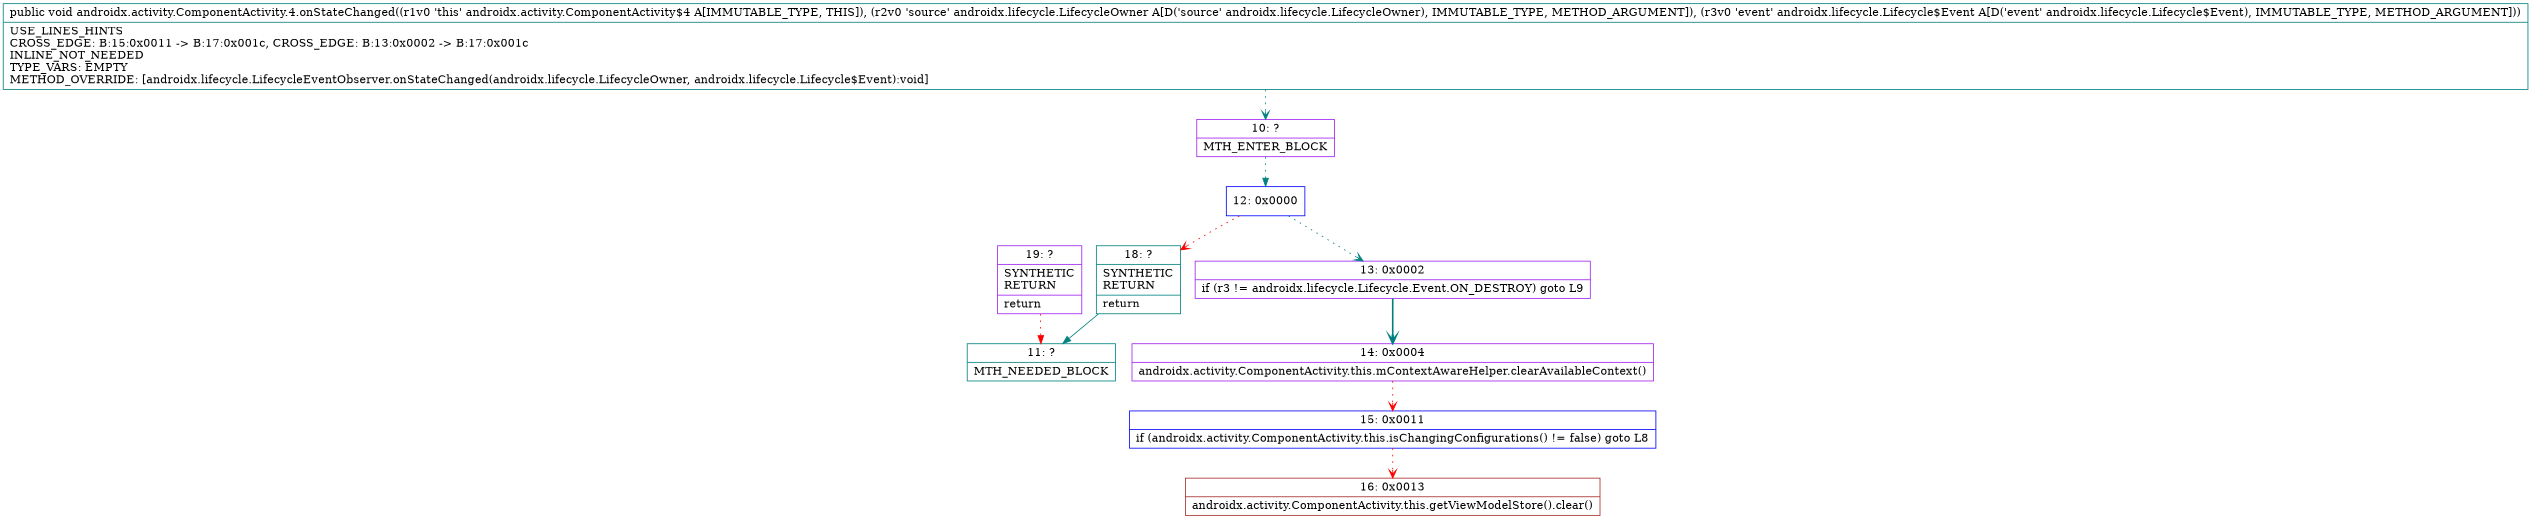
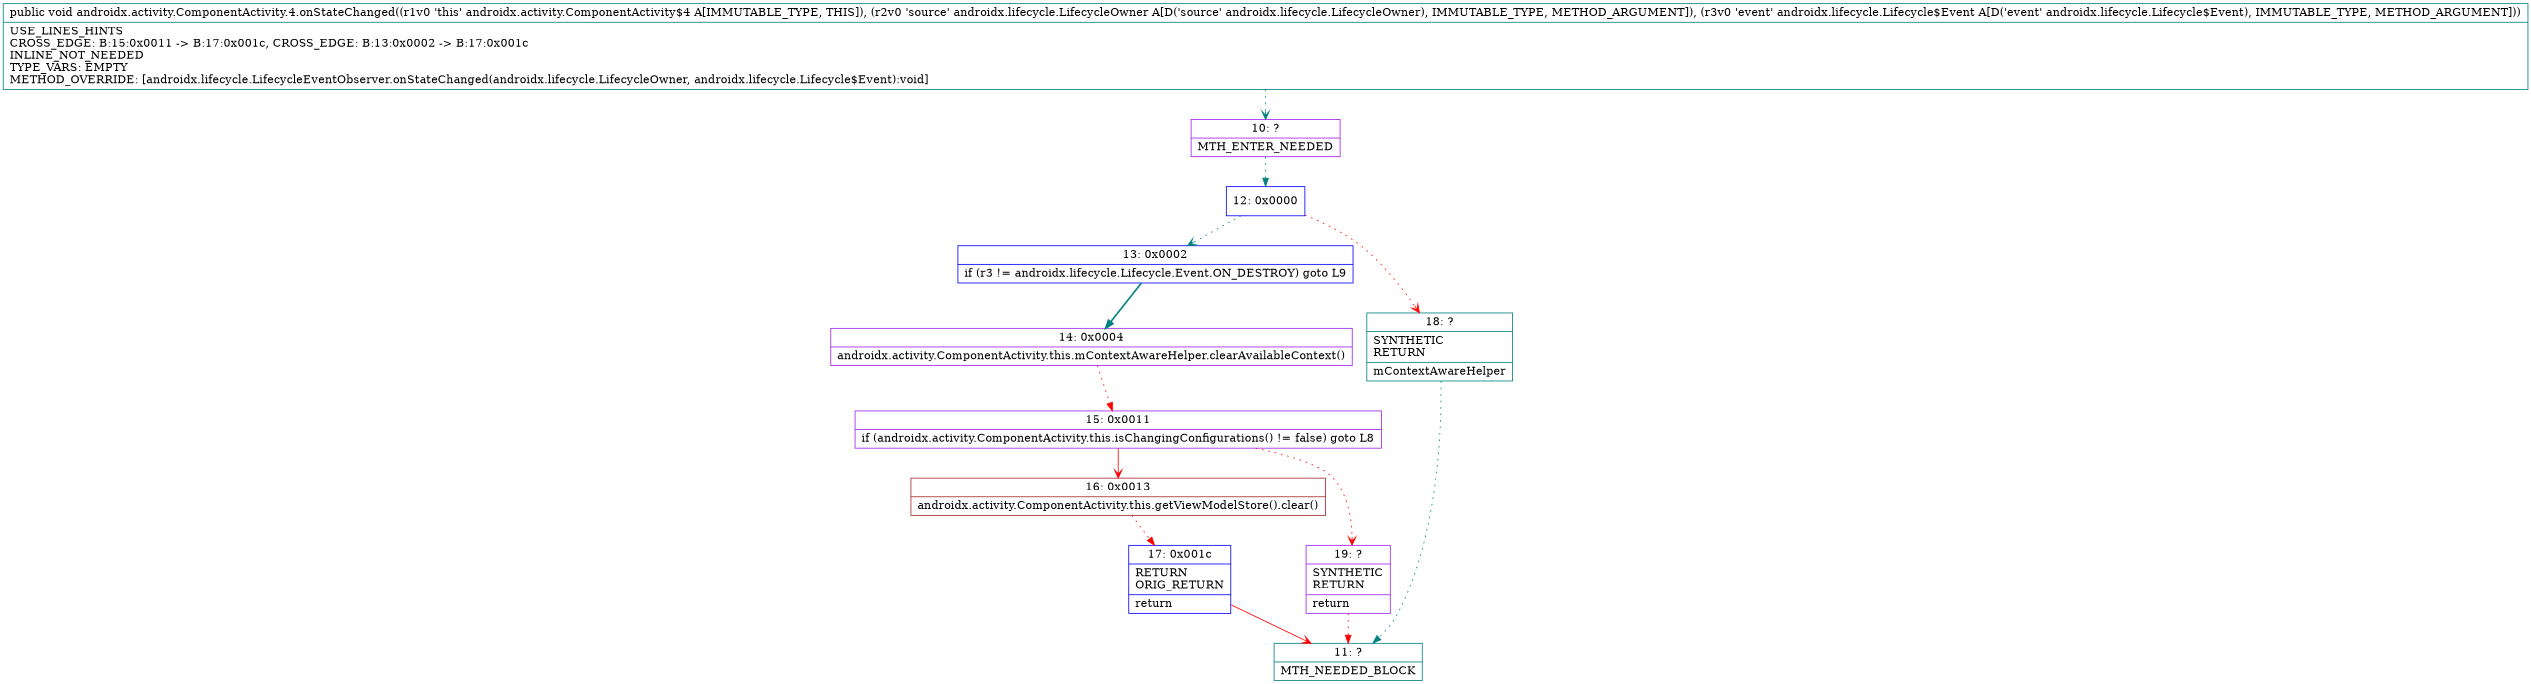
node "10: ?": text "MTH_ENTER_BLOCK" -> "MTH_ENTER_NEEDED"
node "13: 0x0002": color purple -> blue
node "18: ?": text "return" -> "mContextAwareHelper"
edge "13: 0x0002" -> "14: 0x0004": arrowhead vee -> normal
edge "18: ?" -> "11: ?": style solid -> dotted
edge "14: 0x0004" -> "15: 0x0011": arrowhead vee -> normal
node "15: 0x0011": color blue -> purple
edge "15: 0x0011" -> "16: 0x0013": style dotted -> solid
edge "15: 0x0011" -> "19: ?": added
node "17: 0x001c": added
